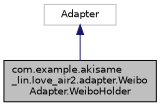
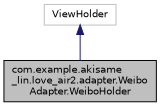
node "Adapter": label "Adapter" -> "ViewHolder"
